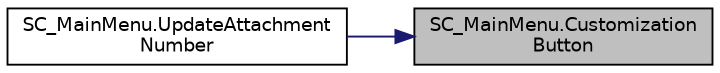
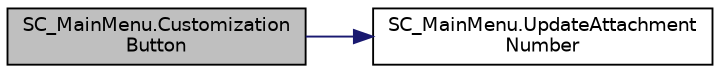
edge "SC_MainMenu.UpdateAttachment Number" -> "SC_MainMenu.Customization Button": reversed
